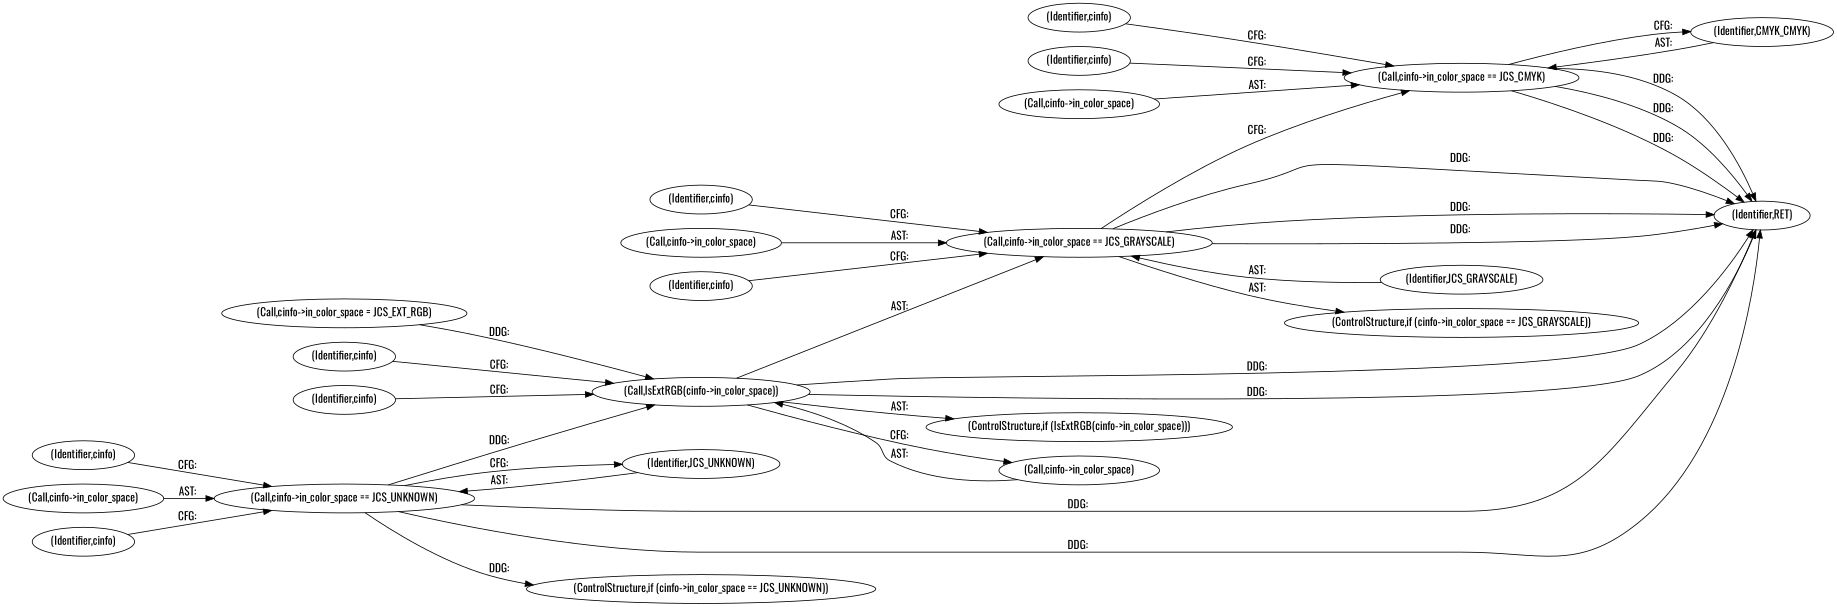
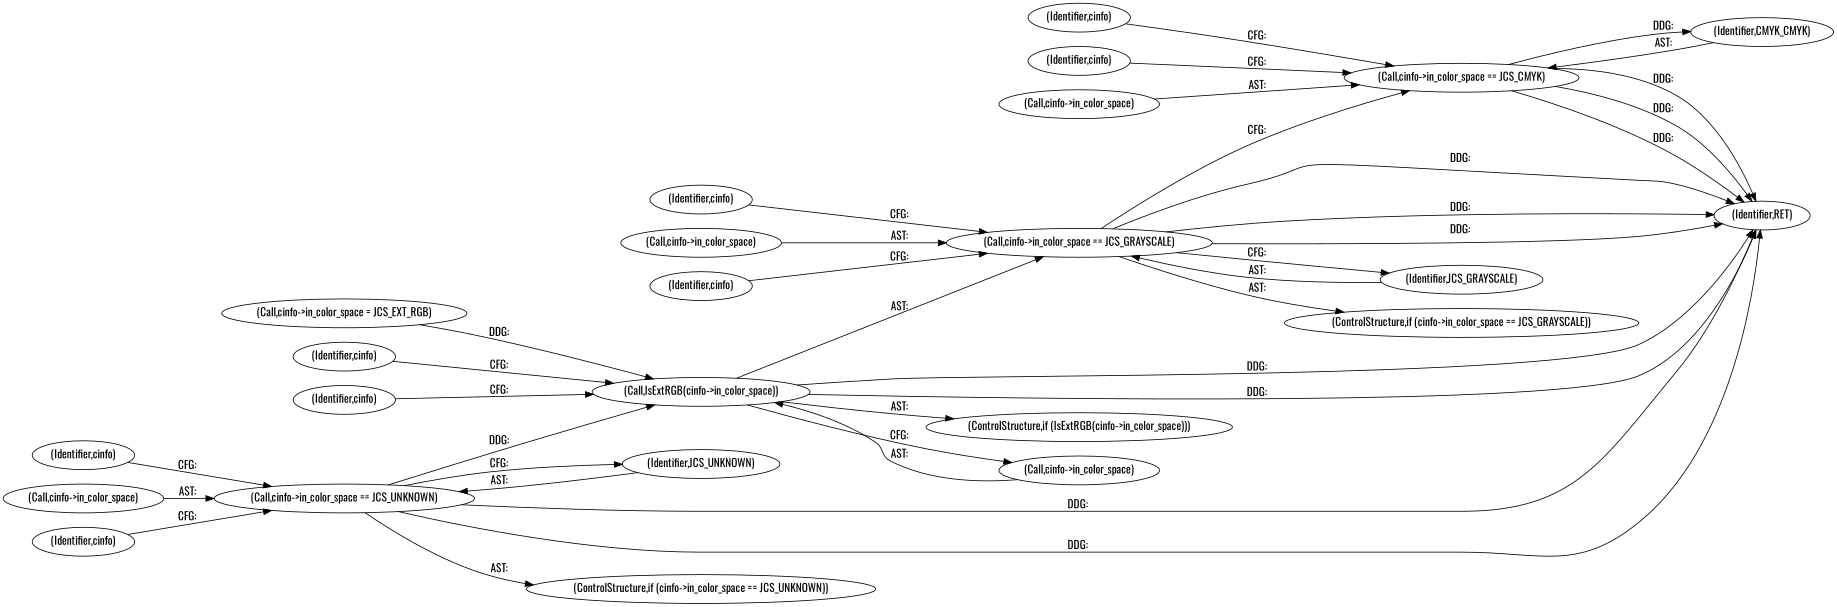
edge "(Call,cinfo->in_color_space == JCS_CMYK)" -> "(Identifier,CMYK_CMYK)": label "CFG: " -> "DDG: "
edge "(Call,cinfo->in_color_space == JCS_GRAYSCALE)" -> "(Identifier,JCS_GRAYSCALE)": added, label "CFG:"
edge "(Call,cinfo->in_color_space == JCS_UNKNOWN)" -> "(ControlStructure,if (cinfo->in_color_space == JCS_UNKNOWN))": label "DDG: " -> "AST: "
